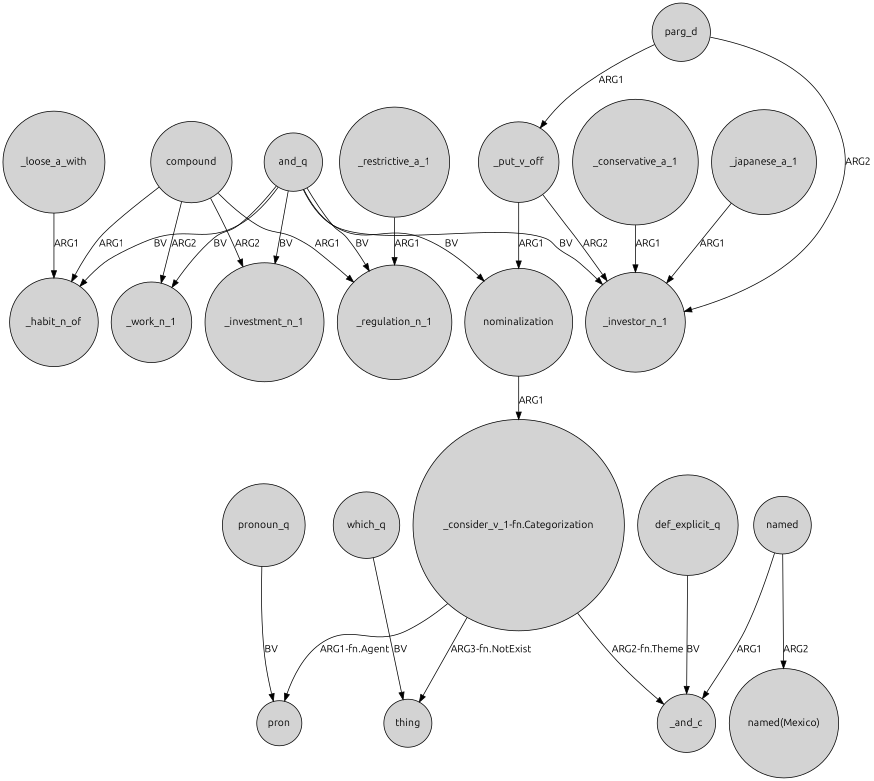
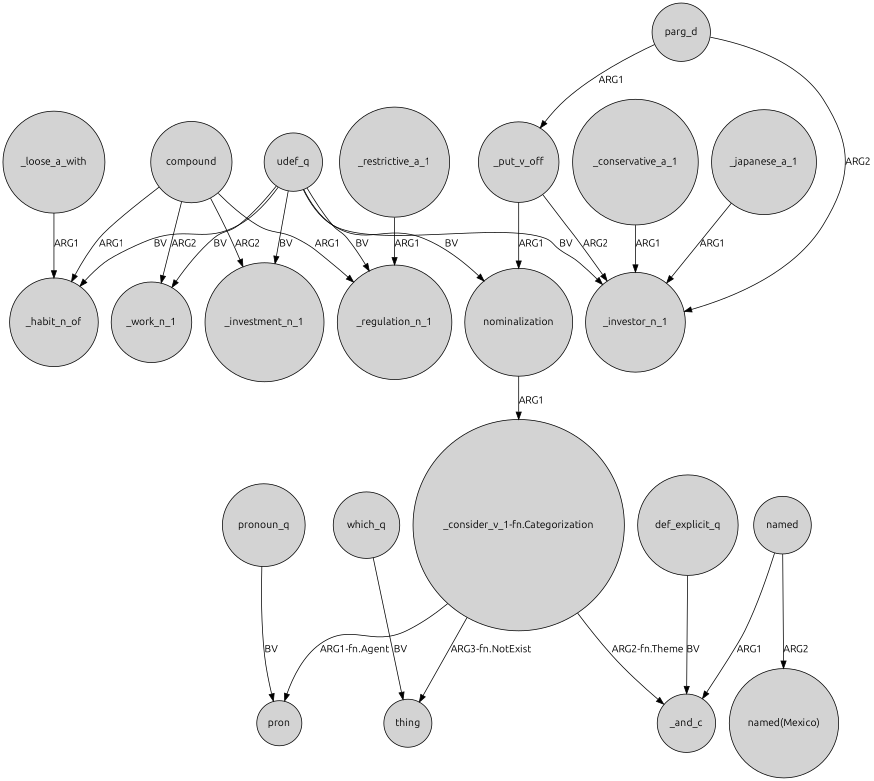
node "and_q": label "and_q" -> "udef_q"
